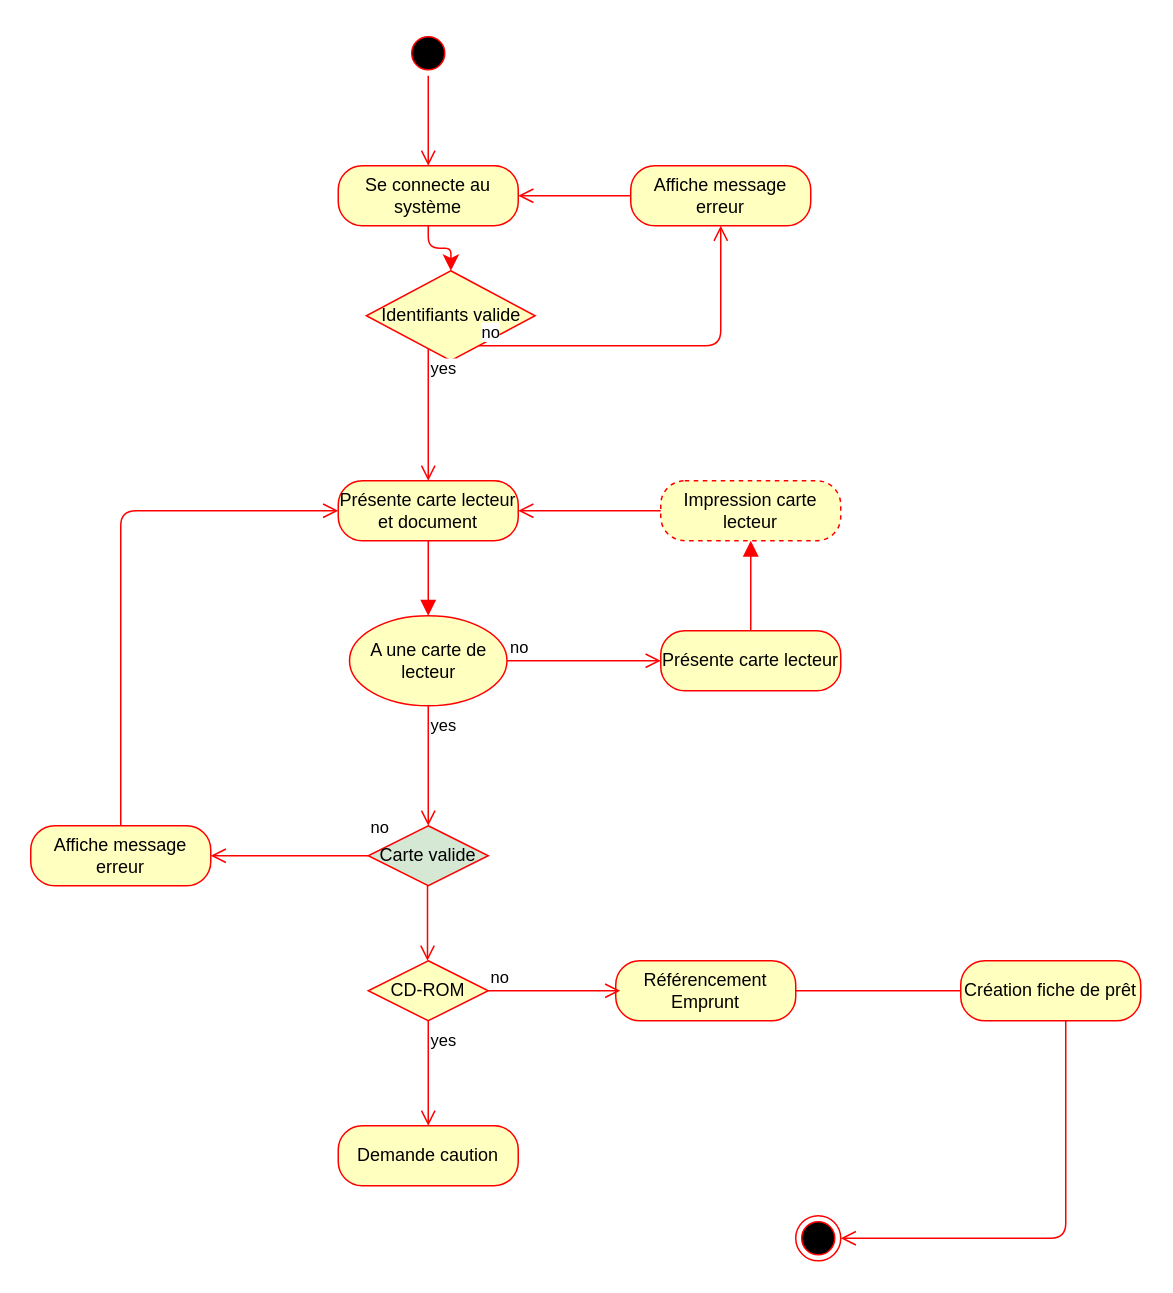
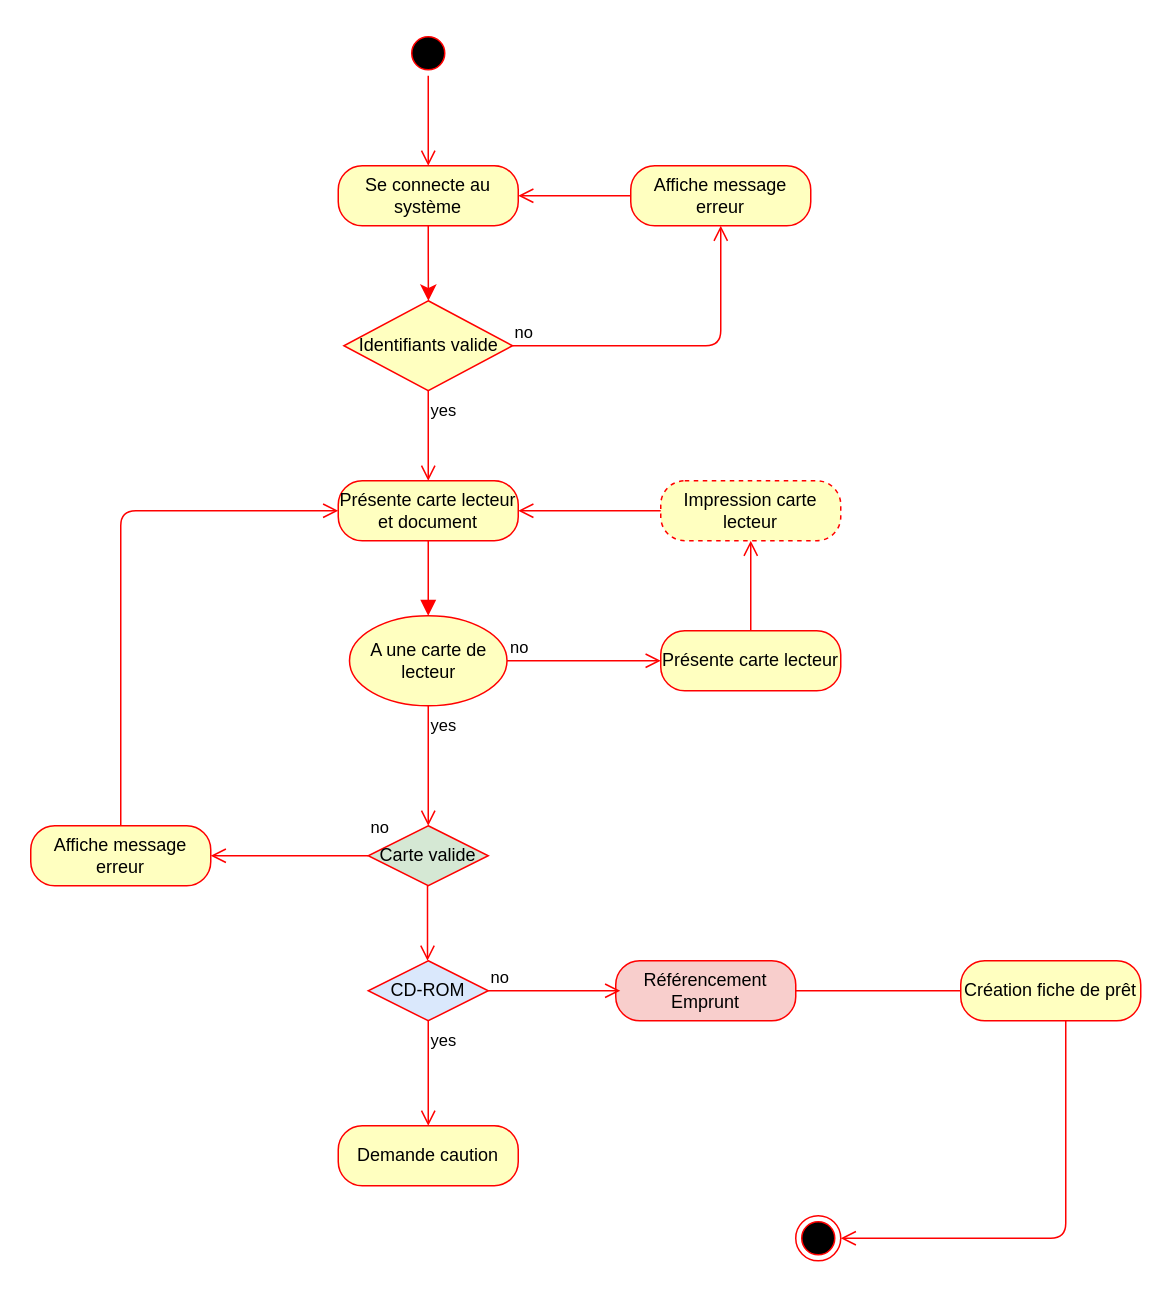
node "Identifiants valide": moved (451, 316) -> (428, 346)
edge "Présente carte lecteur" -> "Impression carte lecteur": arrowhead block -> open
node "CD-ROM": fillcolor #ffffc0 -> #dae8fc
node "Référencement Emprunt": fillcolor #ffffc0 -> #f8cecc
